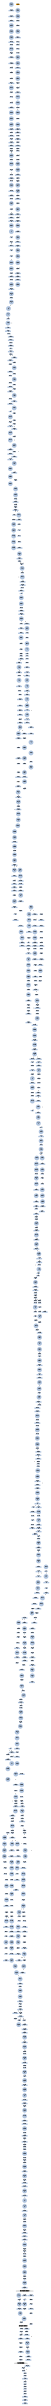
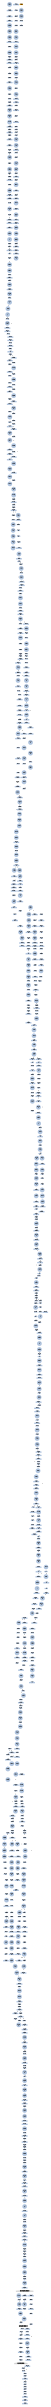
node "0x00440264 addl": removed
